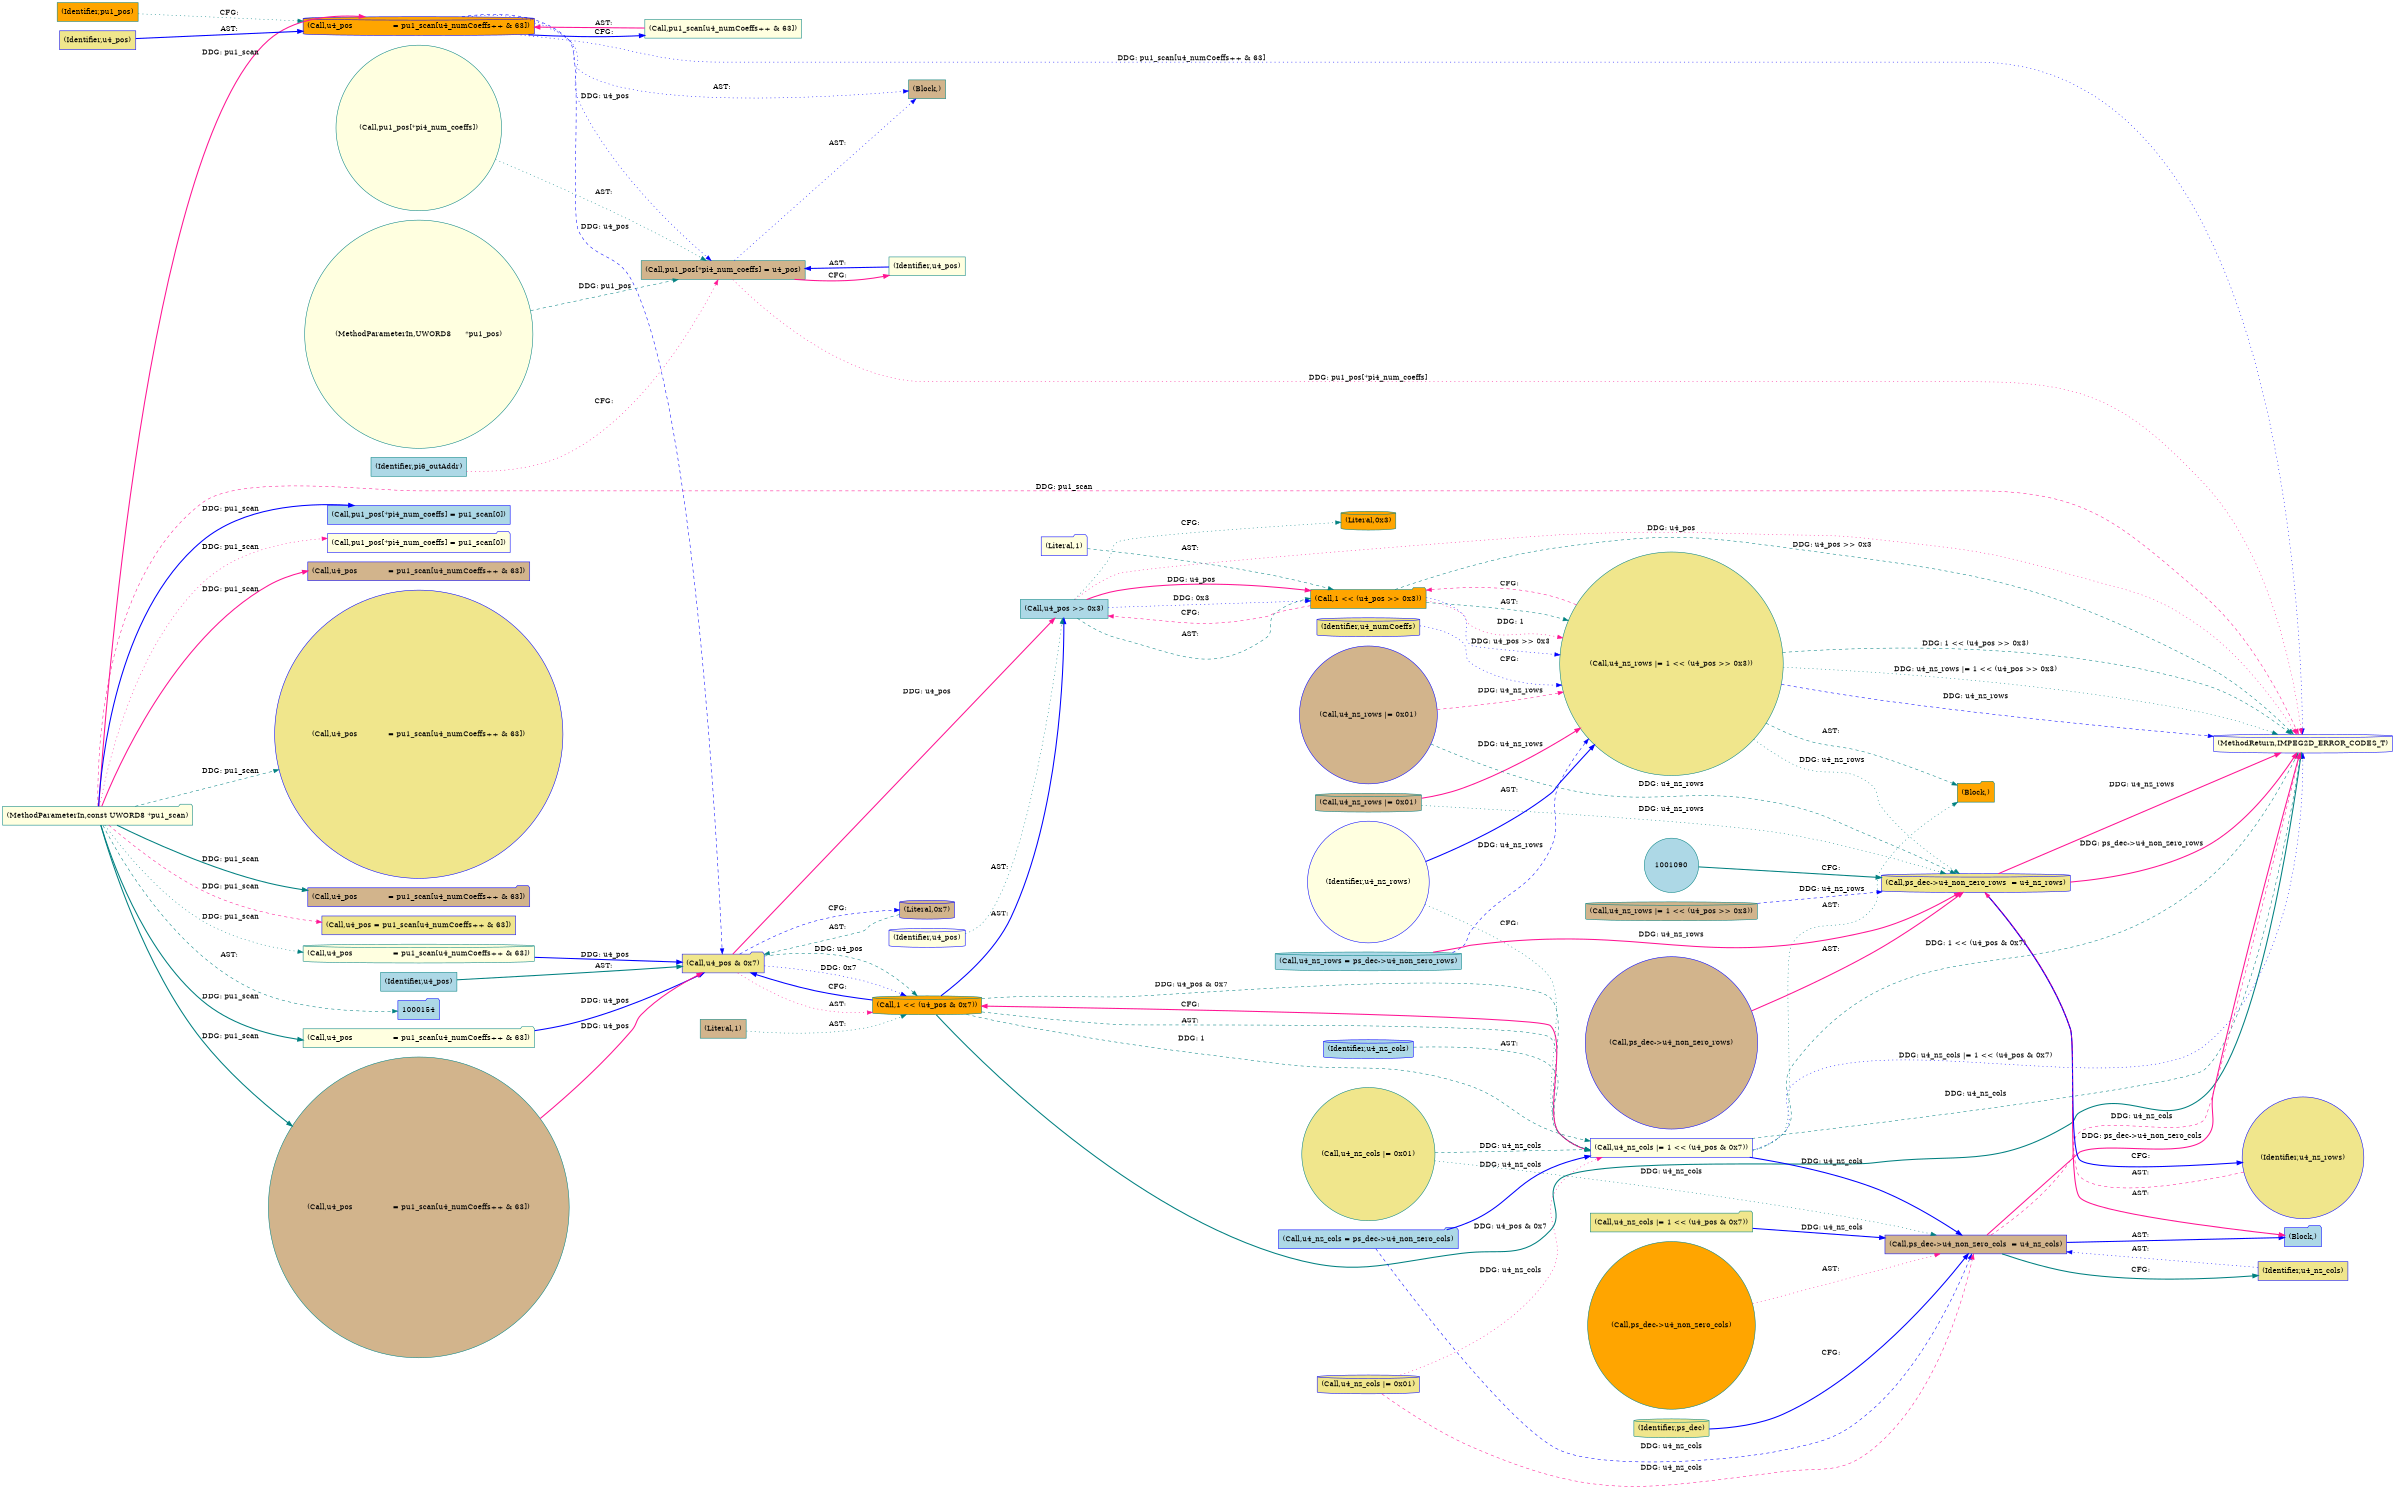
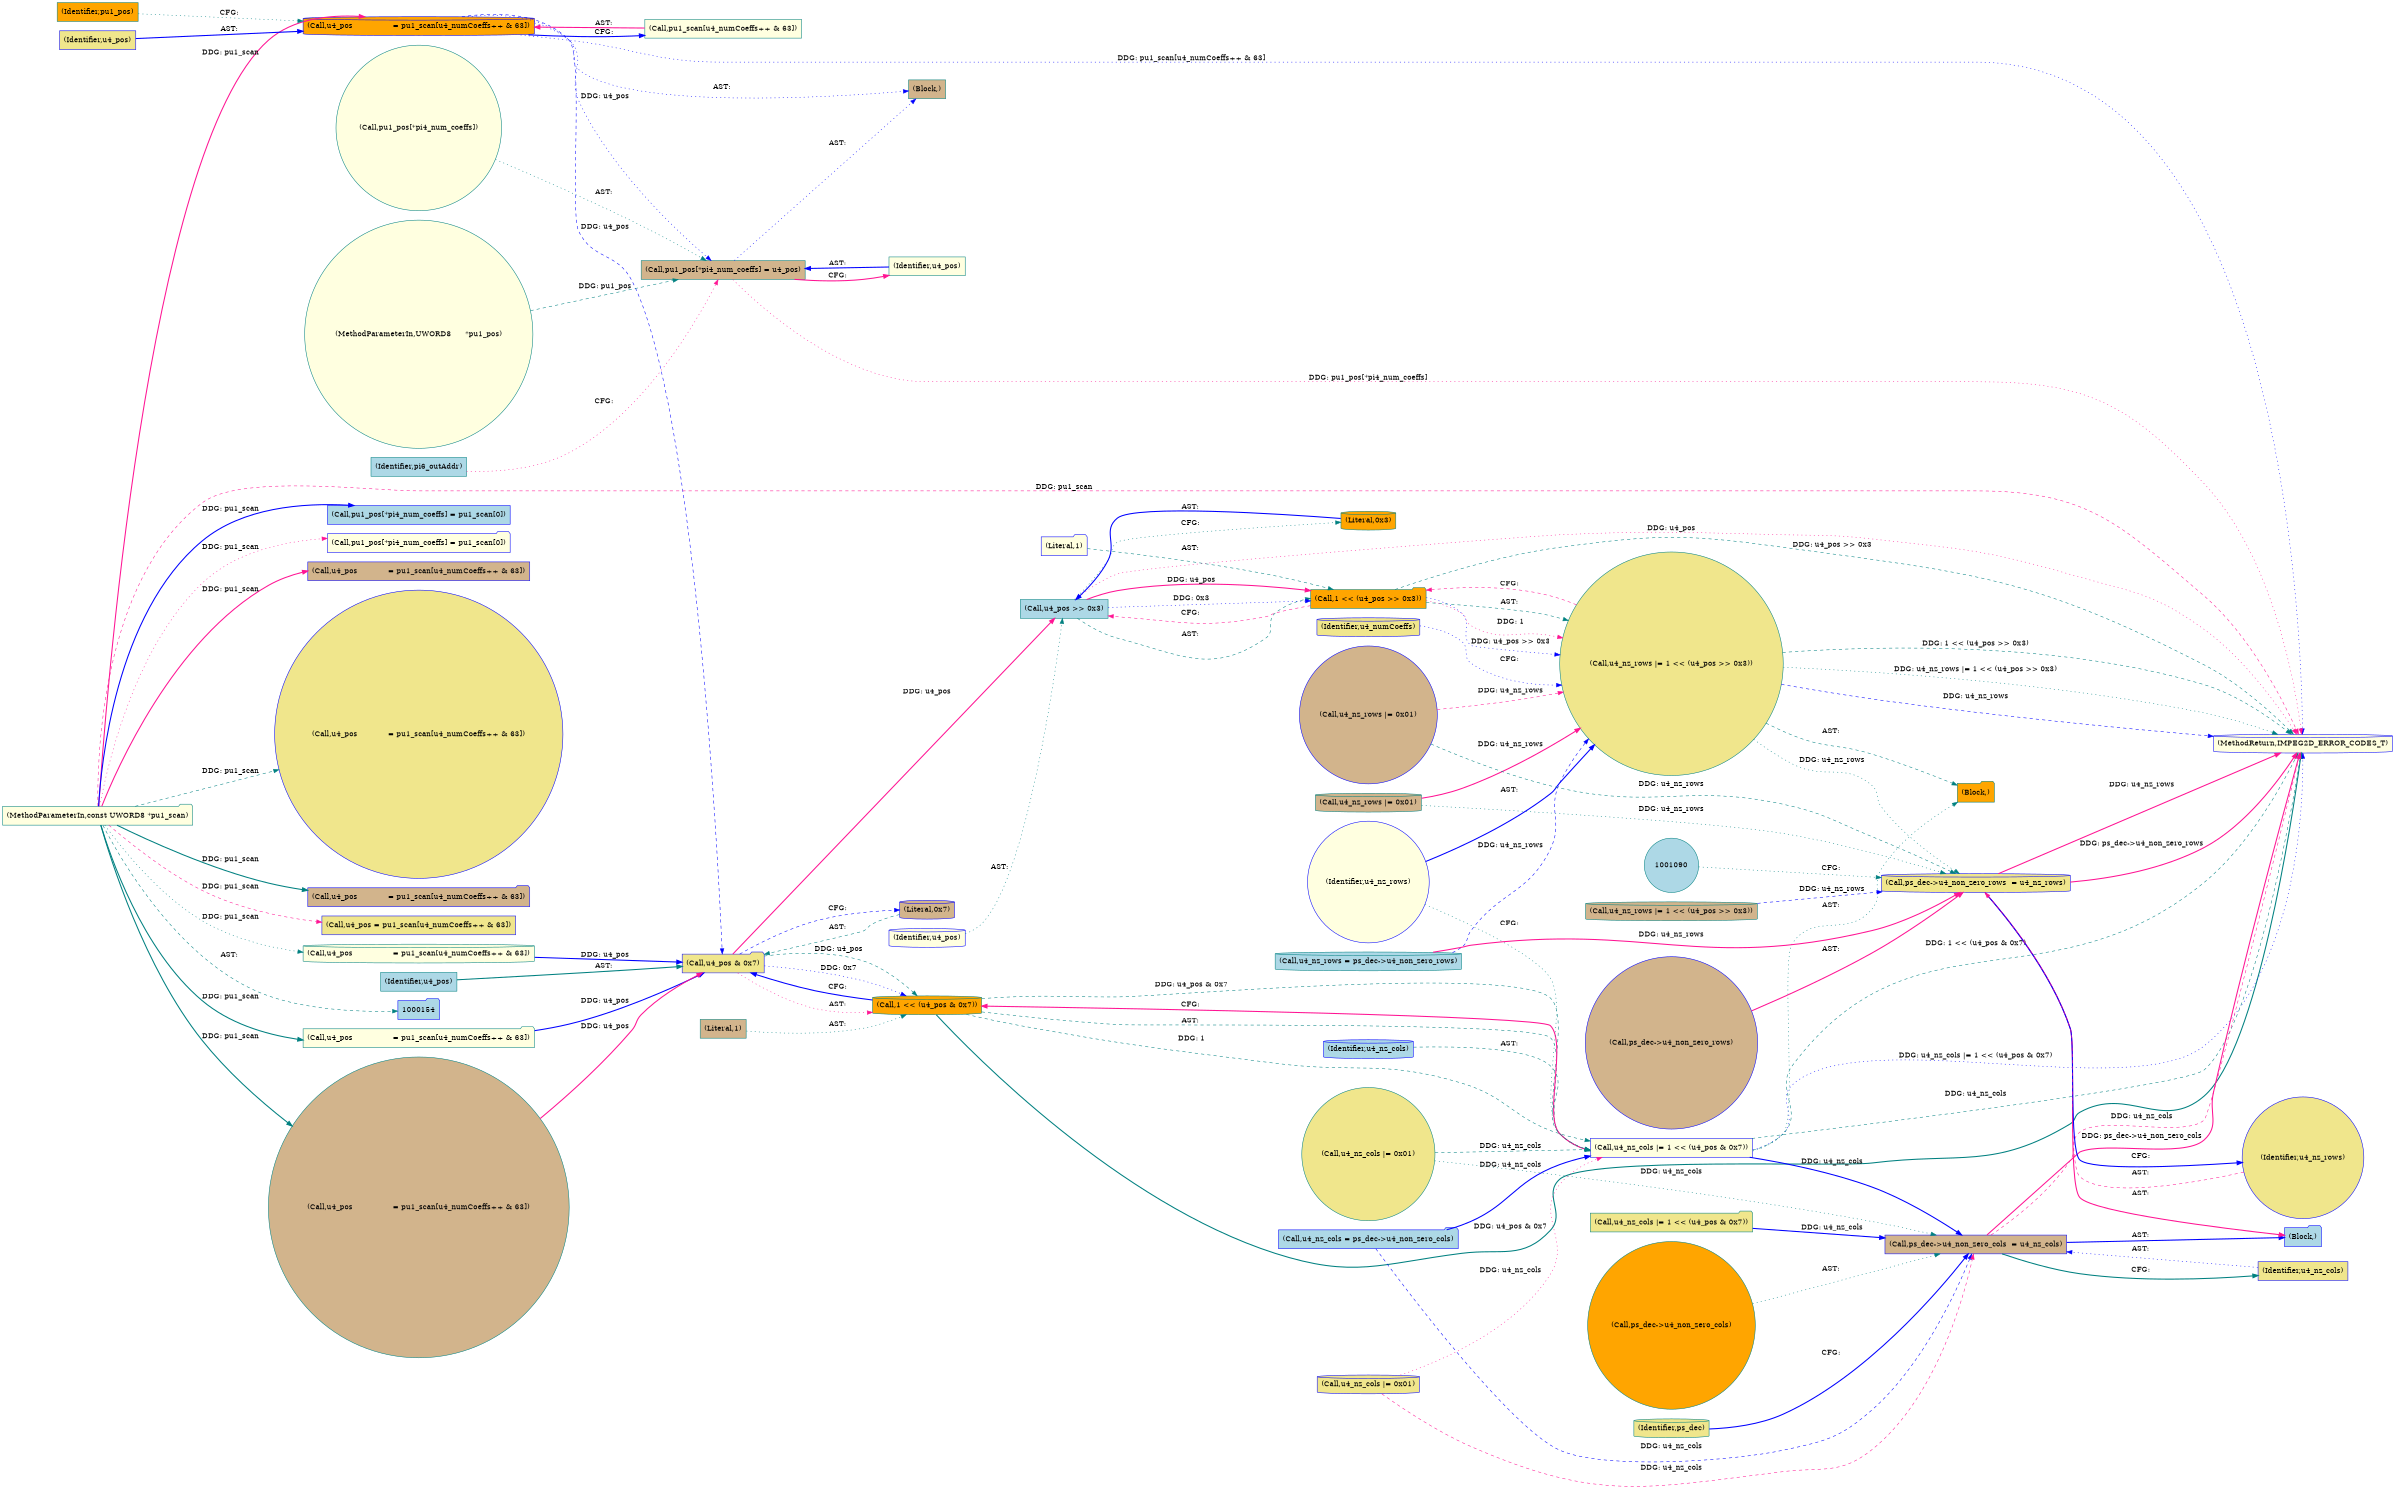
edge "(Call,1 << (u4_pos & 0x7))" -> "(Call,u4_pos >> 0x3)": now "(Literal,0x3)" -> "(Call,u4_pos >> 0x3)"
edge "1001090" -> "(Call,ps_dec->u4_non_zero_rows  = u4_nz_rows)": style bold -> dotted
edge "(Call,ps_dec->u4_non_zero_cols)" -> "(Call,ps_dec->u4_non_zero_cols  = u4_nz_cols)": color deeppink -> teal
